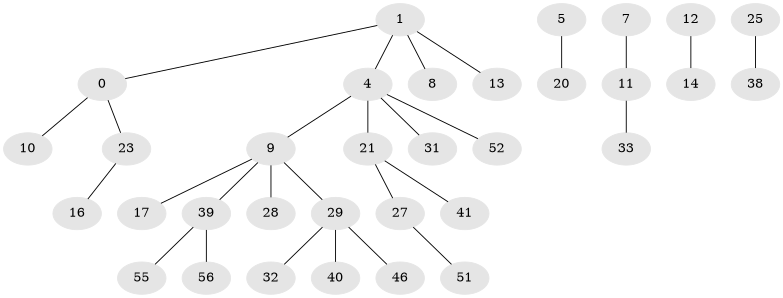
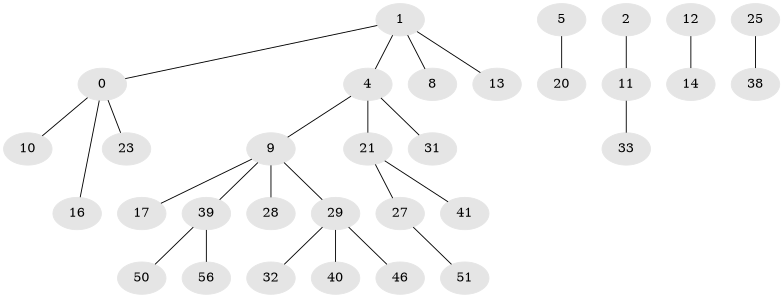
node "7": label "7" -> "2"
node "52": removed
edge "23" -- "16": now "0" -- "16"
node "55": label "55" -> "50"
